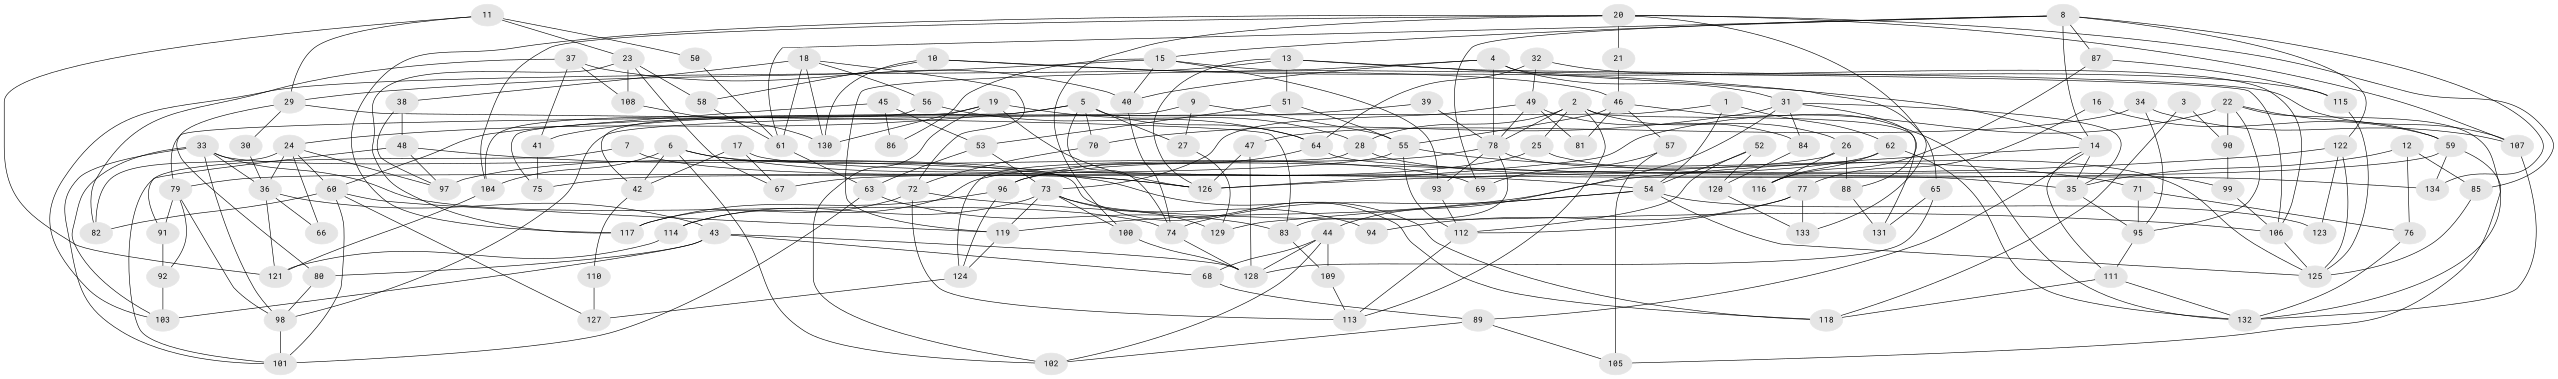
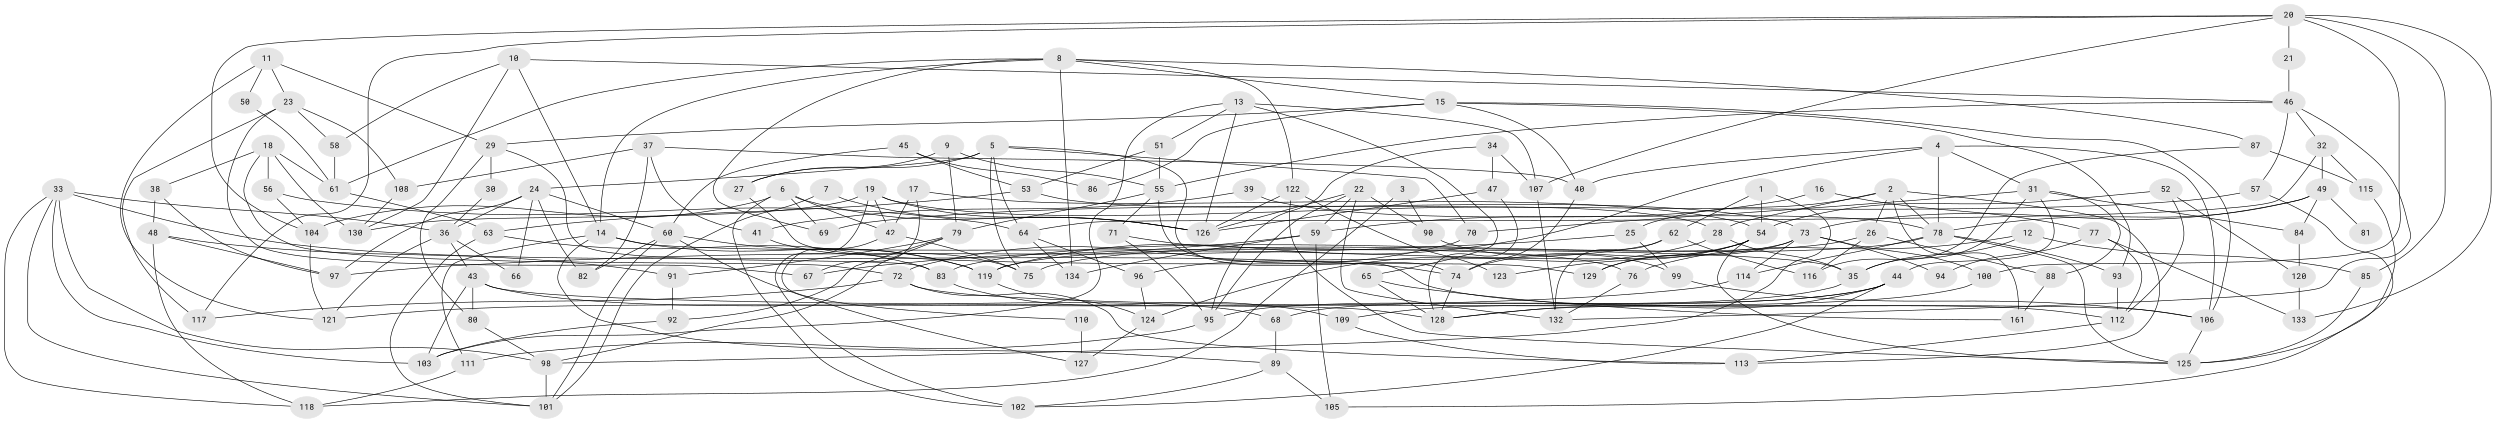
edge "46" -- "81": now "46" -- "32"
edge "96" -- "117": removed
node "131": label "131" -> "161"
edge "42" -- "75": added
edge "111" -- "132": removed
